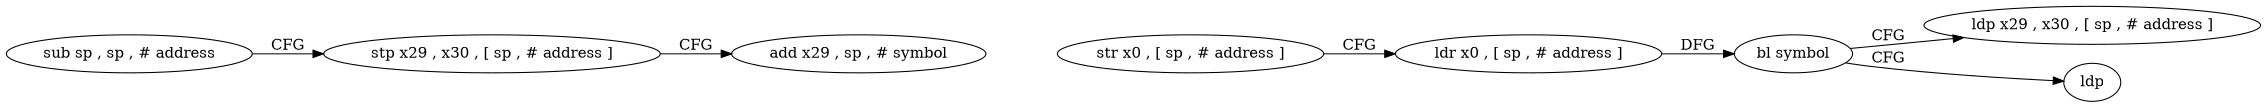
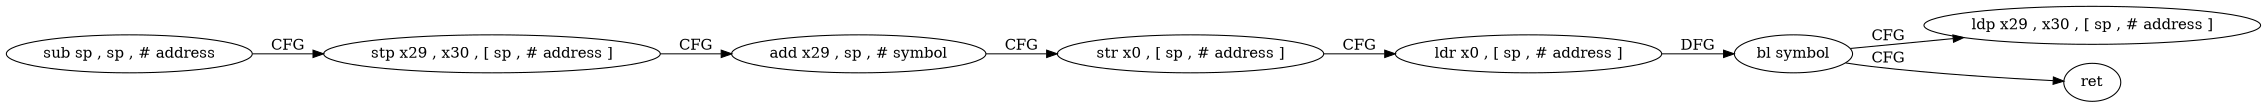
edge "add x29 , sp , # symbol" -> "str x0 , [ sp , # address ]": added, label "CFG"
node "ldp": label "ldp" -> "ret"
